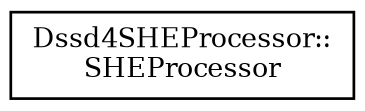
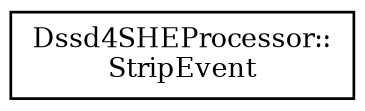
node "Dssd4SHEProcessor:: SHEProcessor": label "Dssd4SHEProcessor:: SHEProcessor" -> "Dssd4SHEProcessor:: StripEvent"
